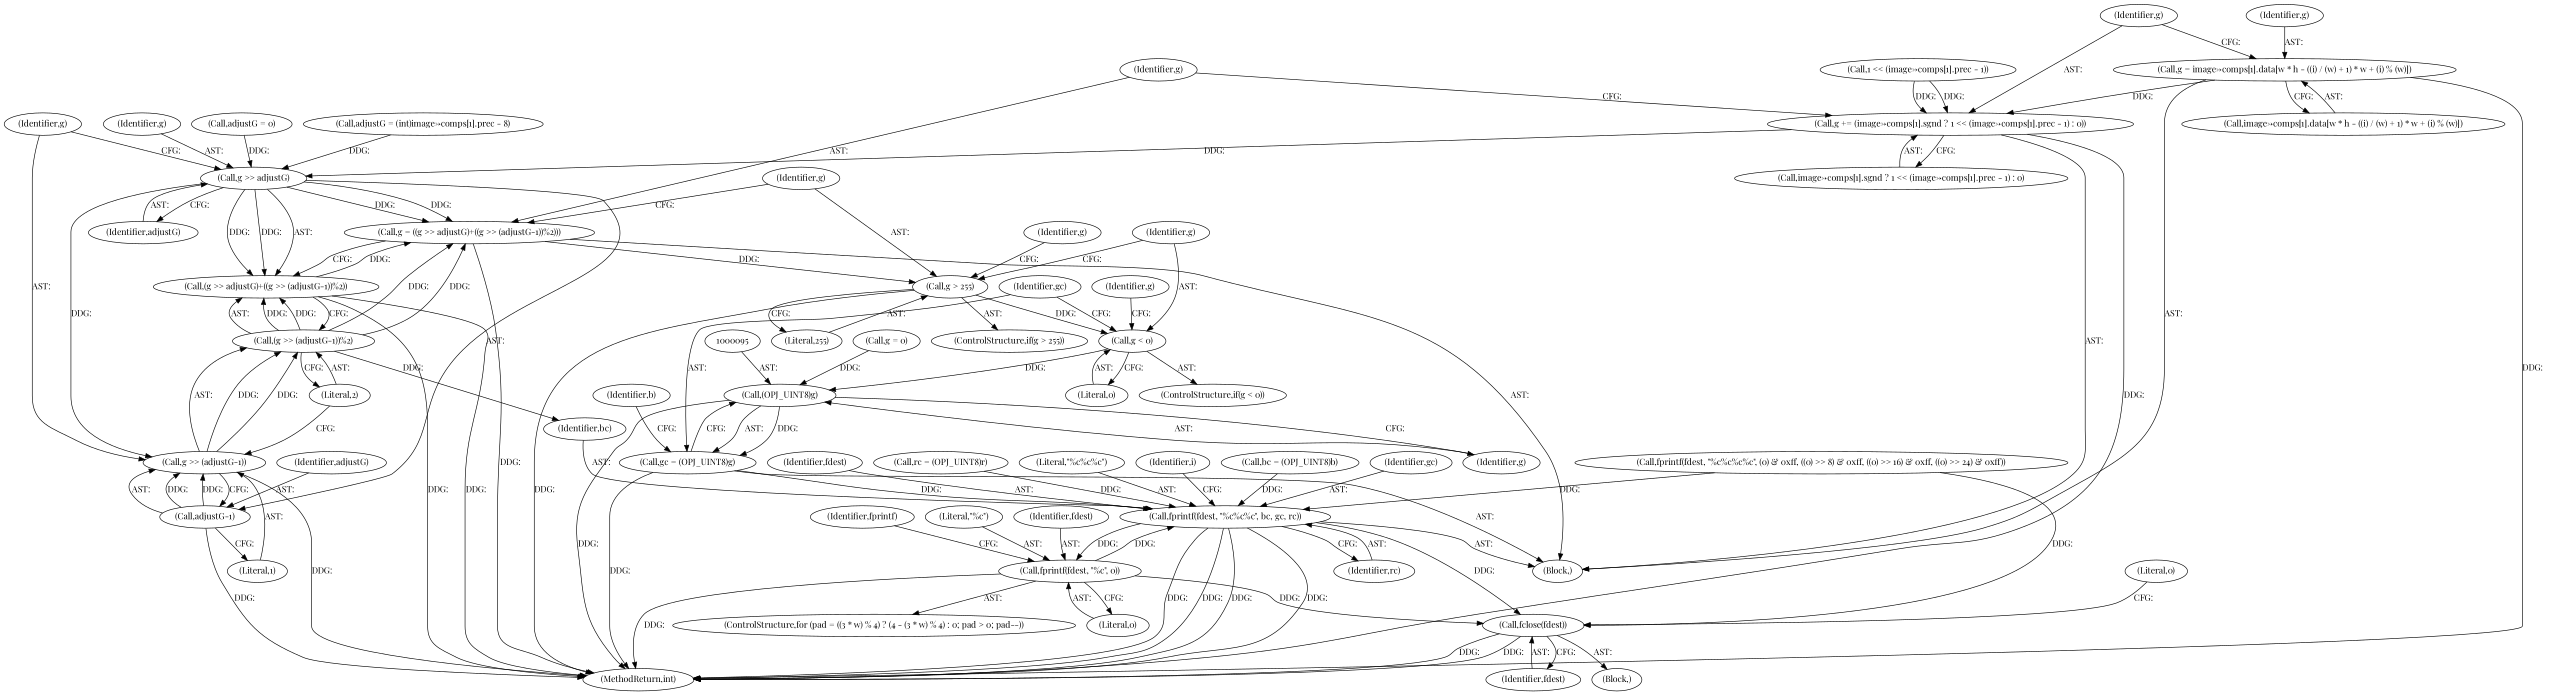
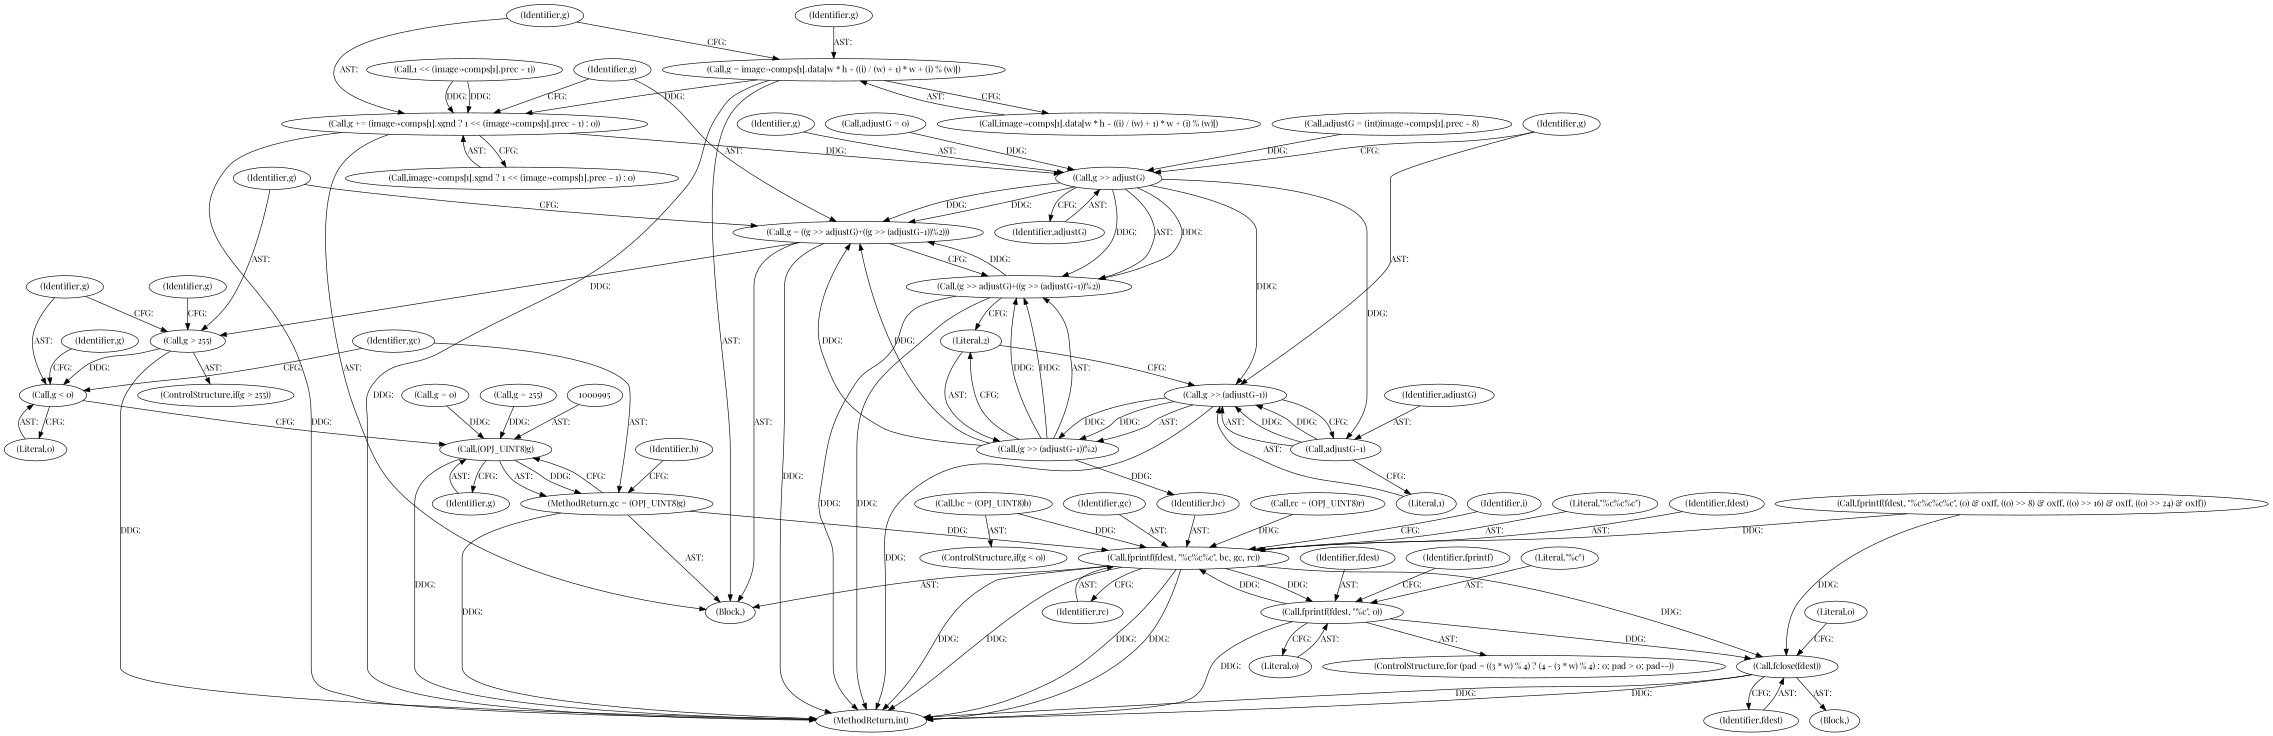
edge "(Call,(g >> adjustG)+((g >> (adjustG-1))%2))" -> "(Call,(g >> (adjustG-1))%2)": now "(Call,(g >> adjustG)+((g >> (adjustG-1))%2))" -> "(Literal,2)"
edge "(Call,g >> adjustG)" -> "(Call,adjustG-1)": label "AST: " -> "DDG: "
node "1000095": label "1000095" -> "1000995"
node "(Literal,255)": removed
edge "(Call,g < 0)" -> "(ControlStructure,if(g < 0))": now "(Call,bc = (OPJ_UINT8)b)" -> "(ControlStructure,if(g < 0))"
edge "(Call,g < 0)" -> "(Call,(OPJ_UINT8)g)": label "DDG: " -> "CFG: "
node "(Call,g = 255)": added
node "(Call,gc = (OPJ_UINT8)g)": label "(Call,gc = (OPJ_UINT8)g)" -> "(MethodReturn,gc = (OPJ_UINT8)g)"
edge "(Call,adjustG-1)" -> "(MethodReturn,int)": removed, label "DDG:"
